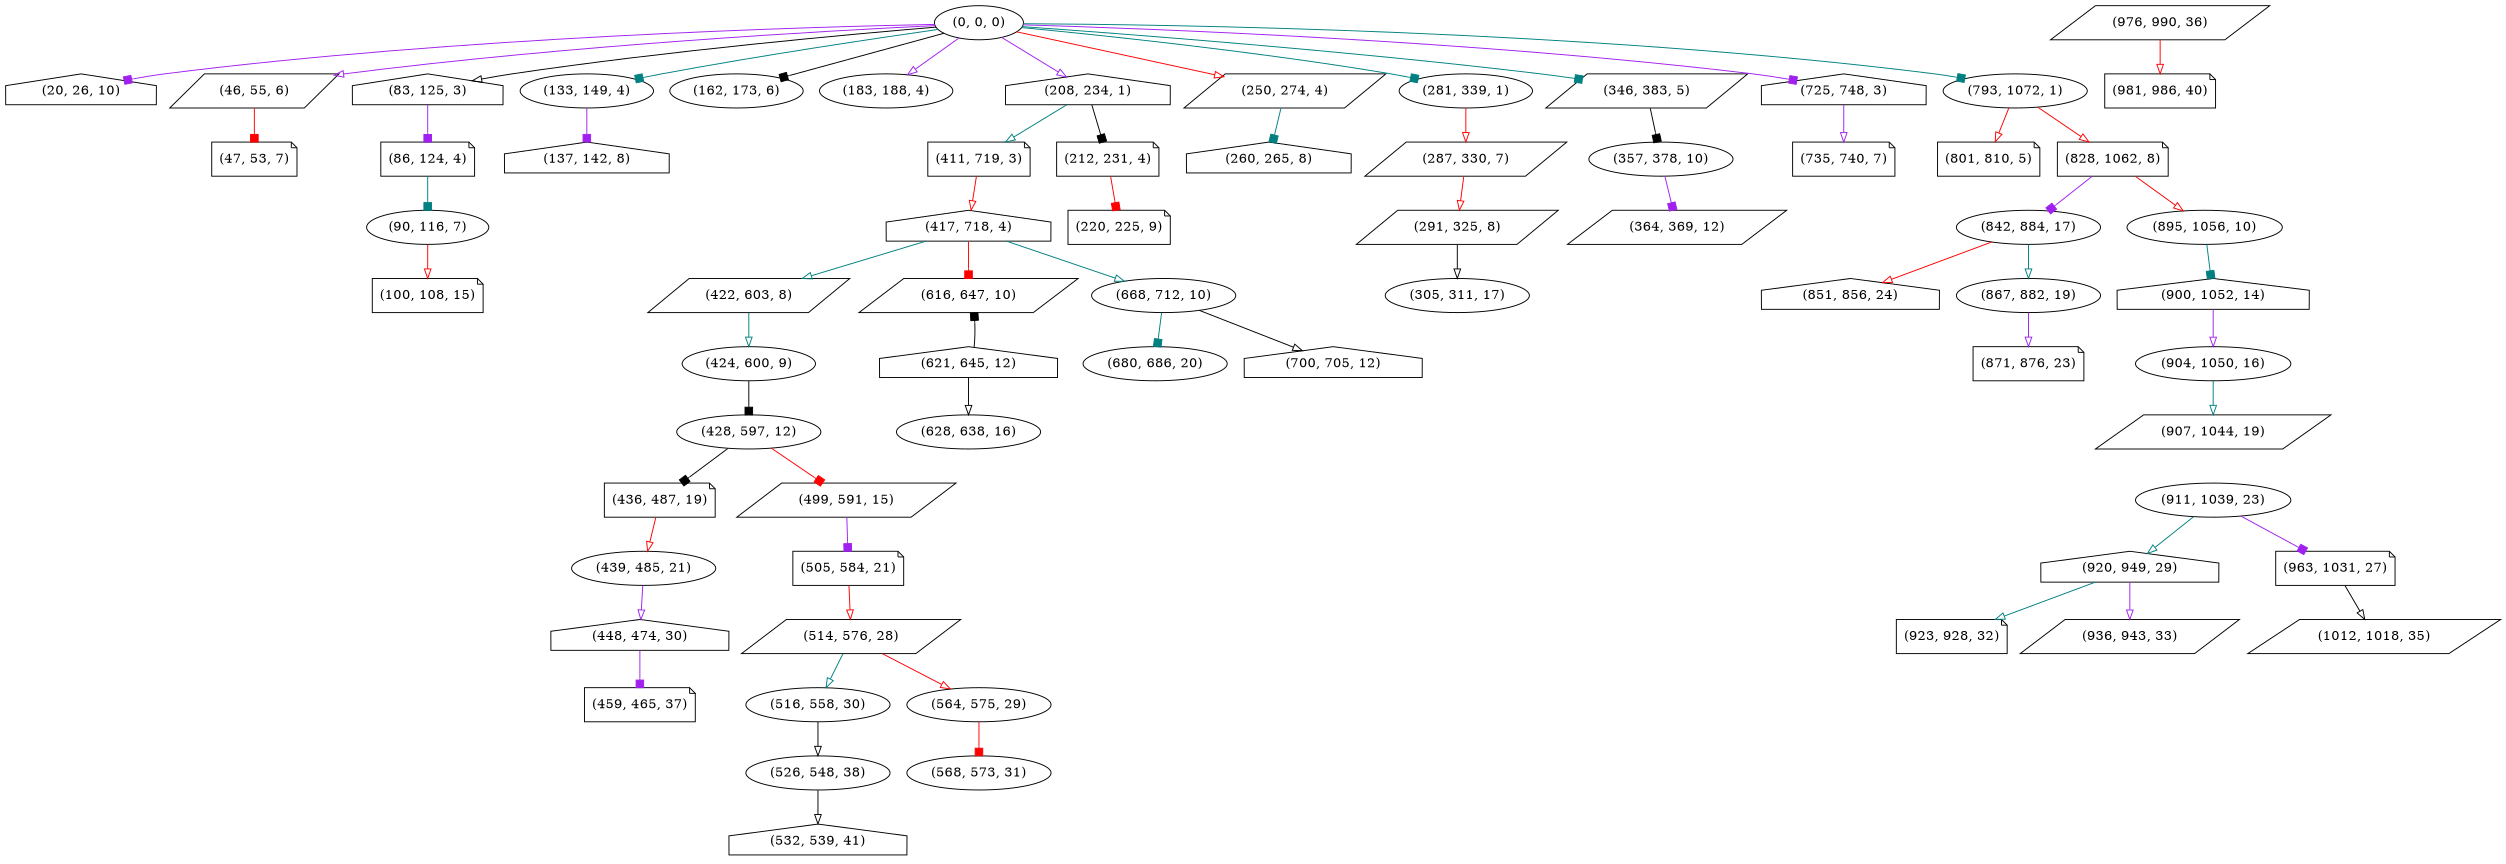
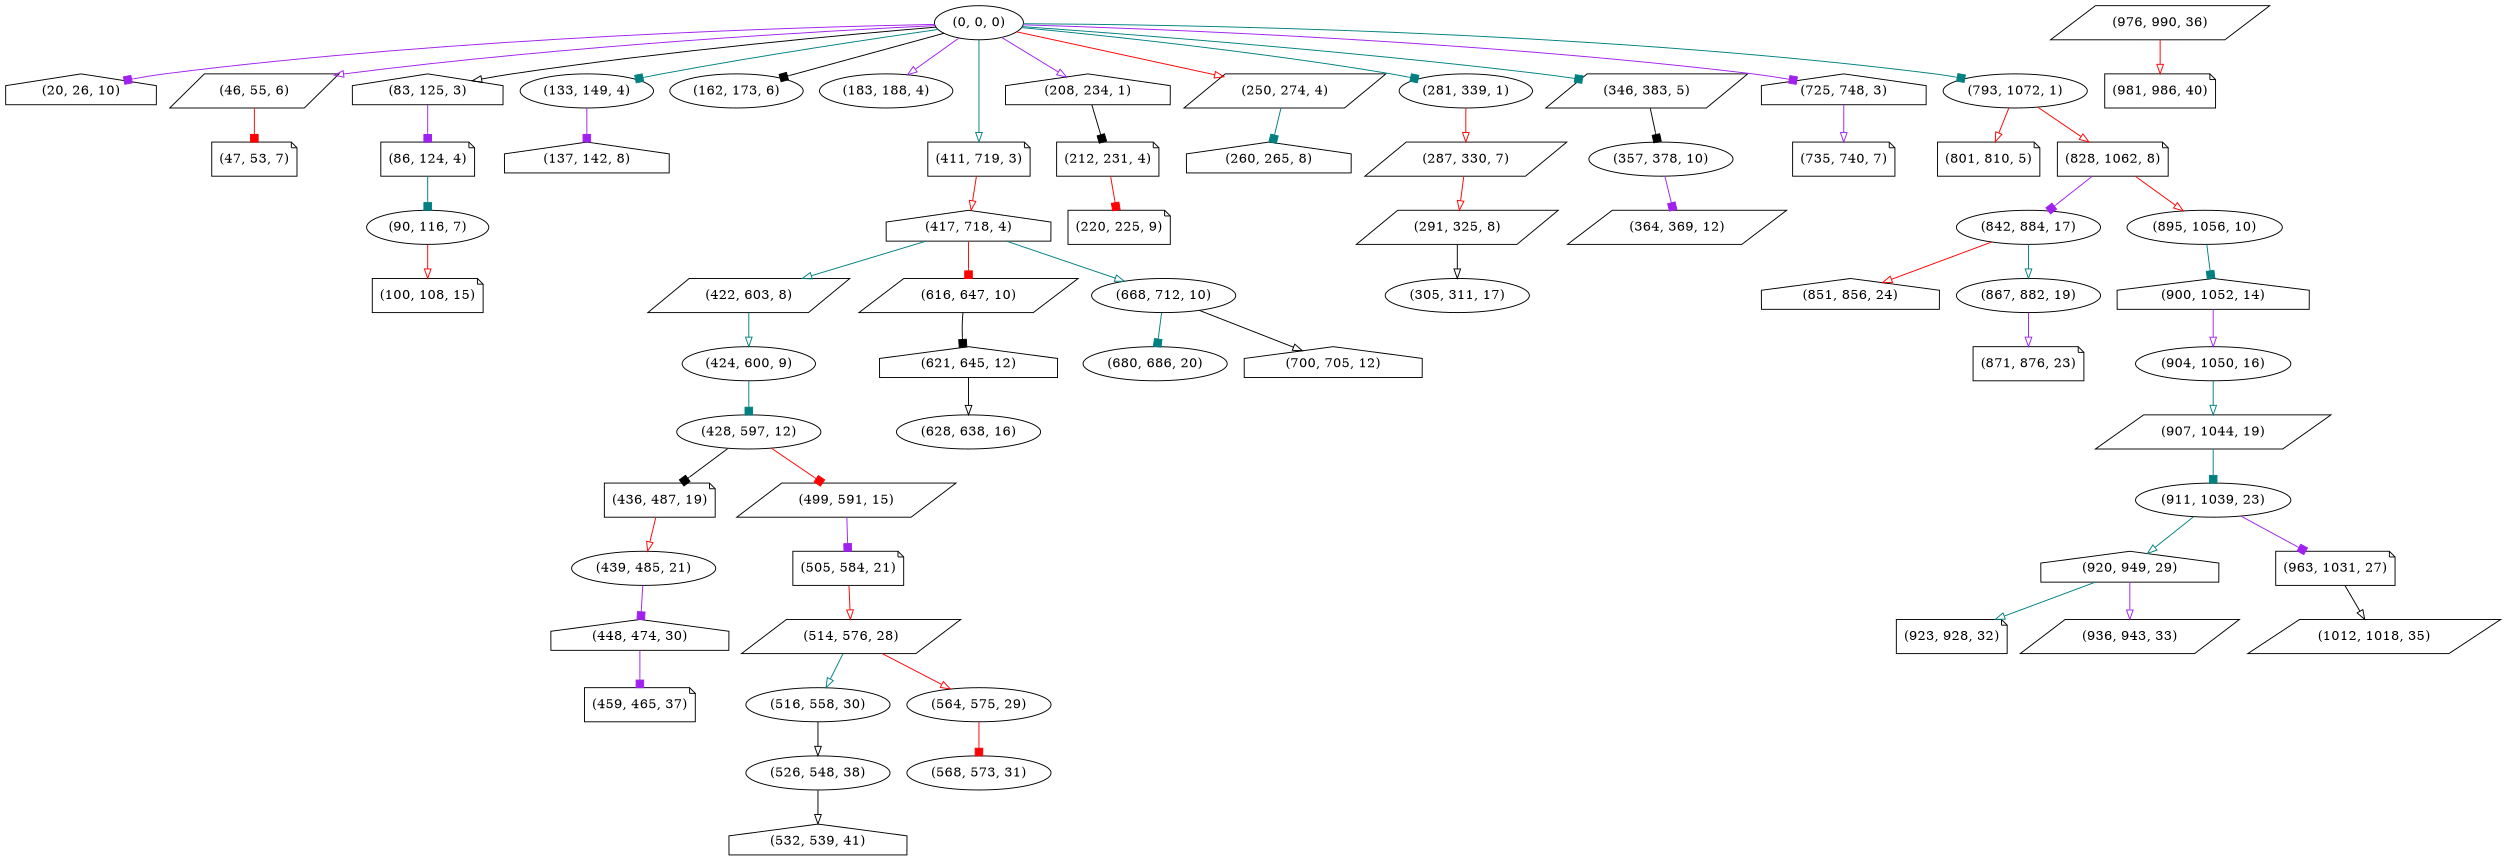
edge "(208, 234, 1)" -> "(411, 719, 3)": now "(0, 0, 0)" -> "(411, 719, 3)"
edge "(621, 645, 12)" -> "(616, 647, 10)": reversed
edge "(424, 600, 9)" -> "(428, 597, 12)": color black -> teal
edge "(907, 1044, 19)" -> "(911, 1039, 23)": added
edge "(439, 485, 21)" -> "(448, 474, 30)": arrowhead onormal -> box
